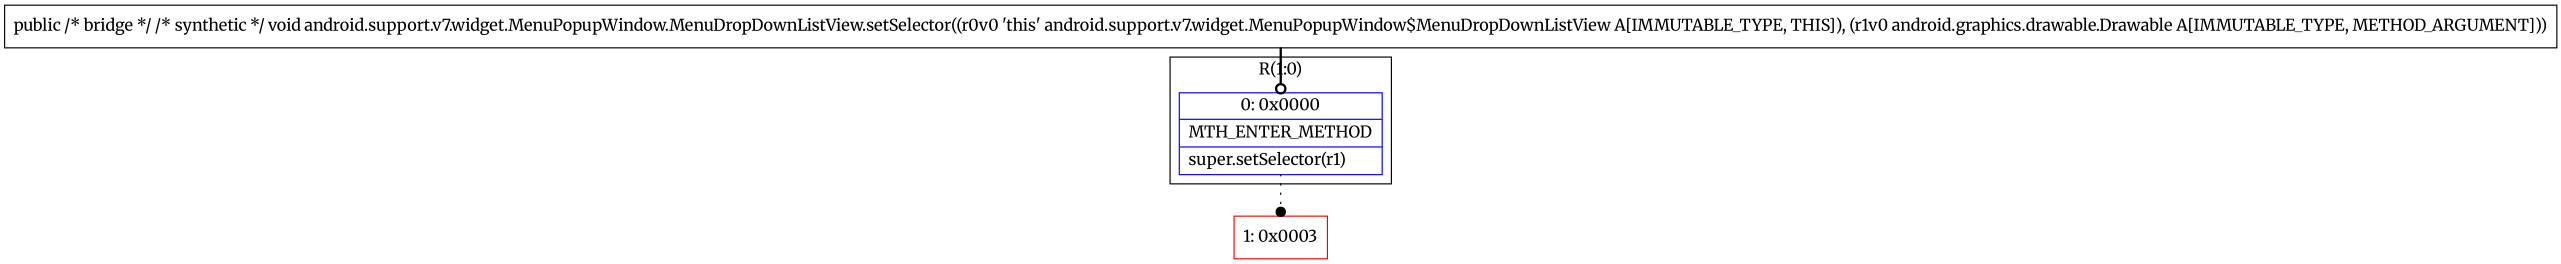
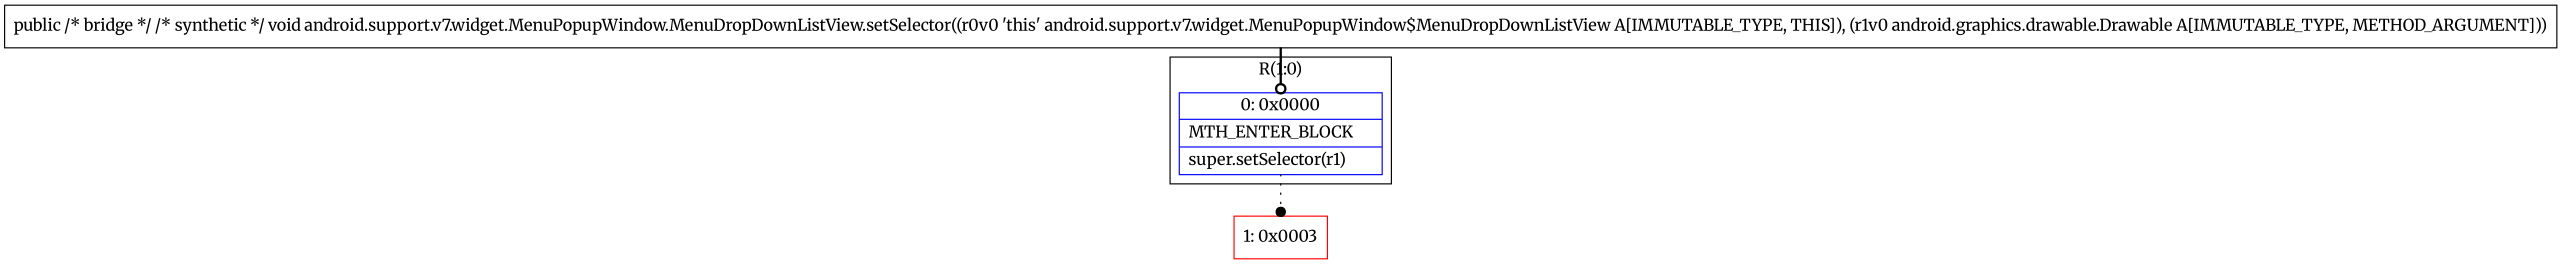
node "0: 0x0000": text "MTH_ENTER_METHOD" -> "MTH_ENTER_BLOCK"
